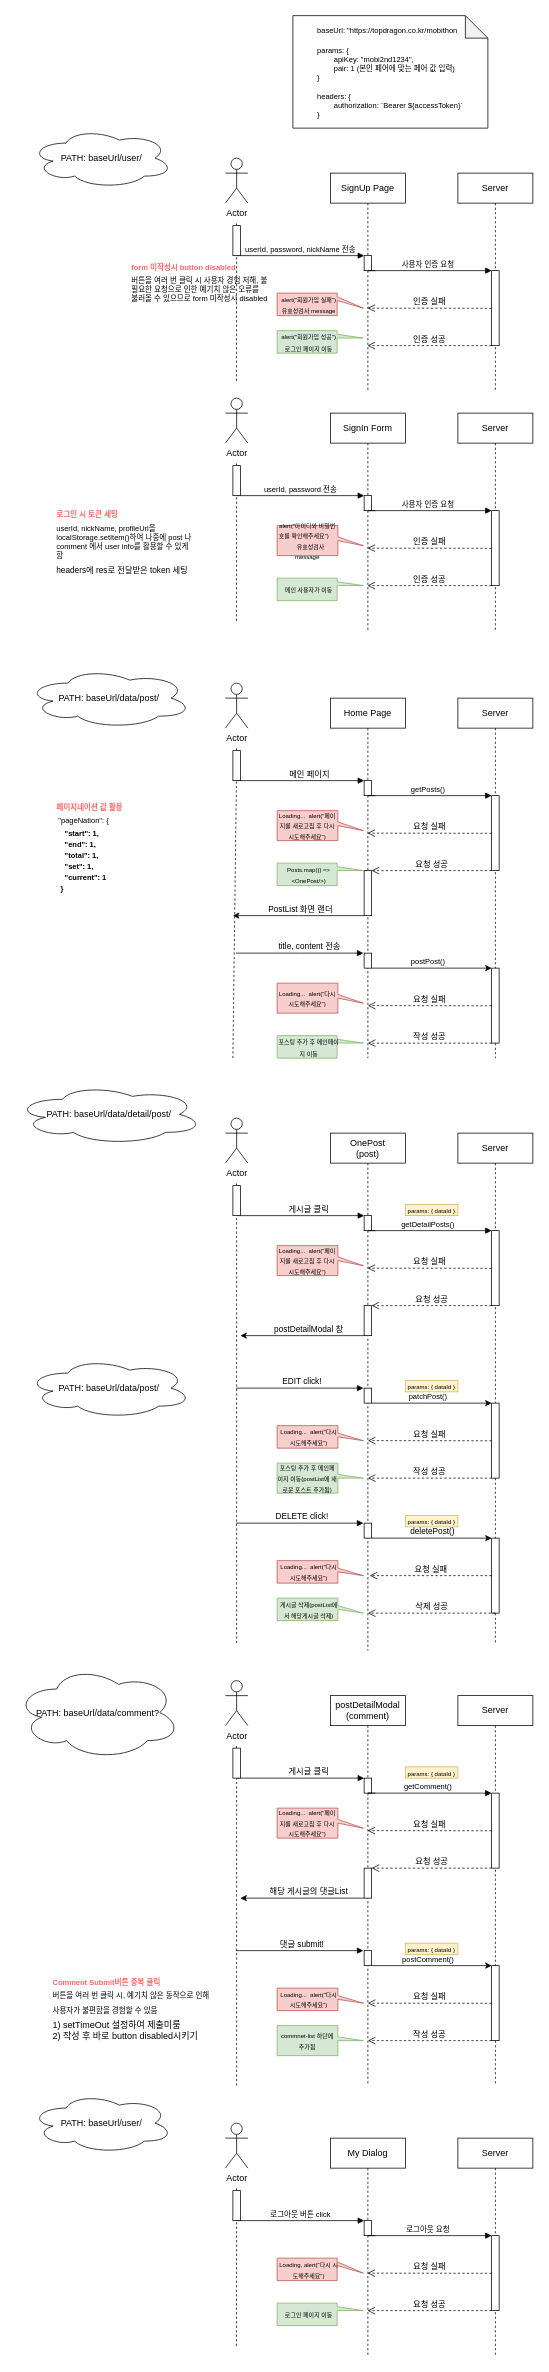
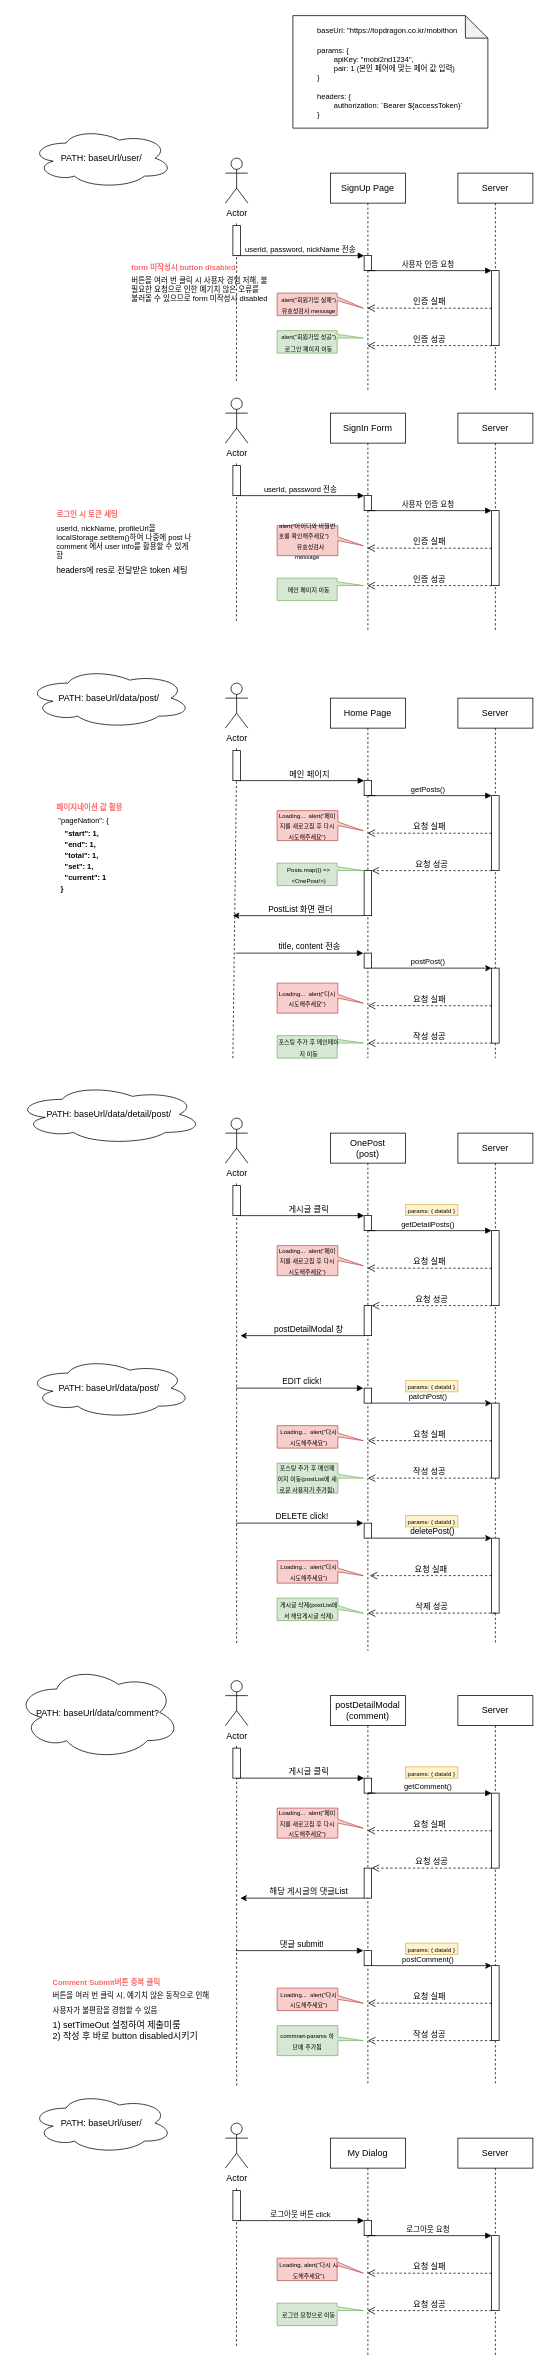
node "메인 사용자가 이동": label "메인 사용자가 이동" -> "메인 페이지 이동"
node "포스팅 추가 후 메인페이지 이동(postList에 새로운 포스트 추가됨)": label "포스팅 추가 후 메인페이지 이동(postList에 새로운 포스트 추가됨)" -> "포스팅 추가 후 메인페이지 이동(postList에 새로운 사용자가 추가됨)"
node "commnet-list 하단에 추가됨": label "commnet-list 하단에 추가됨" -> "commnet-params 하단에 추가됨"
node "로그인 페이지 이동": label "로그인 페이지 이동" -> "로그인 요청으로 이동"
